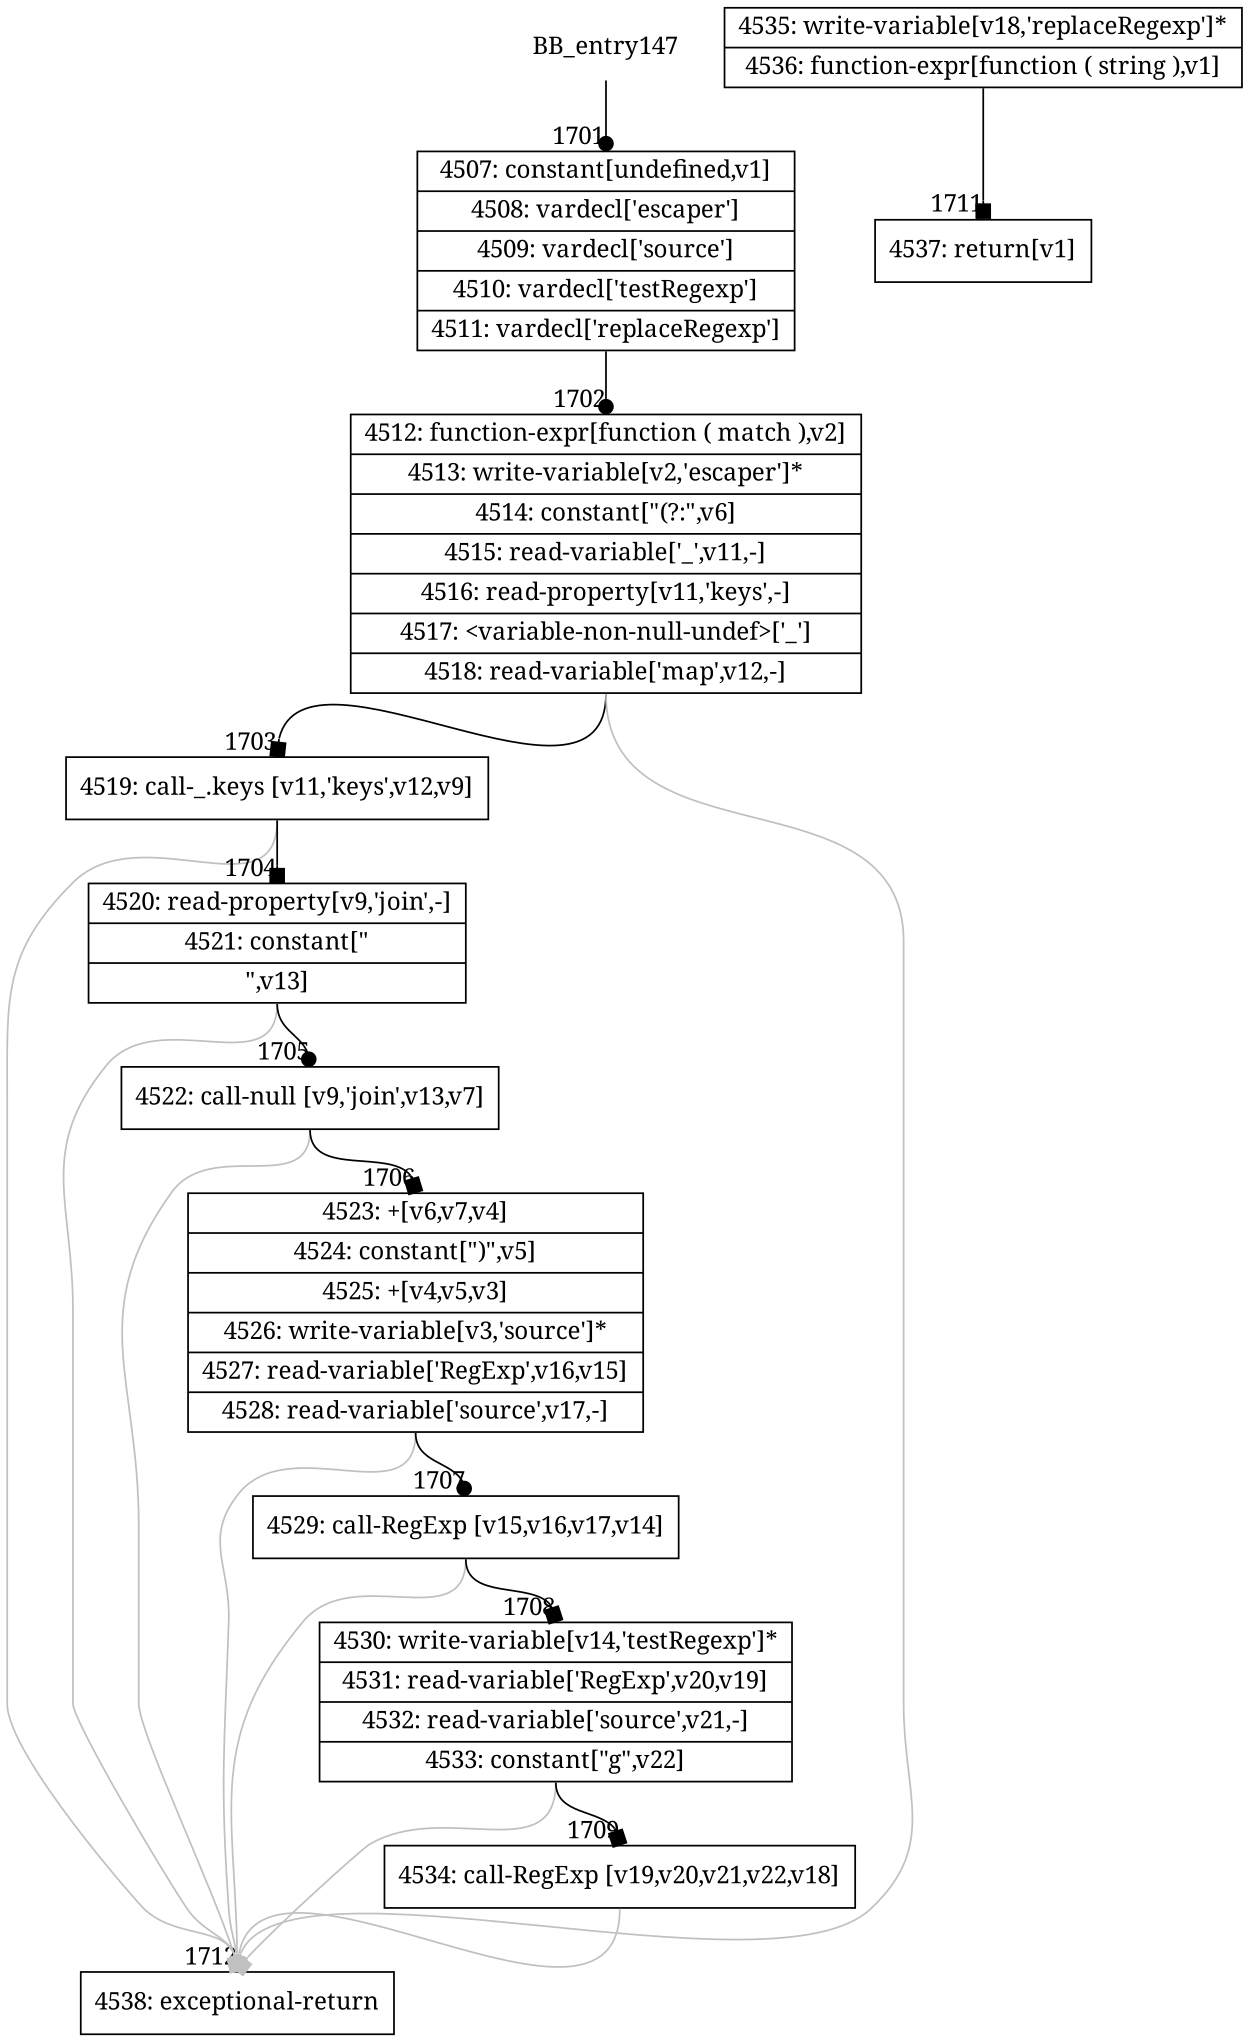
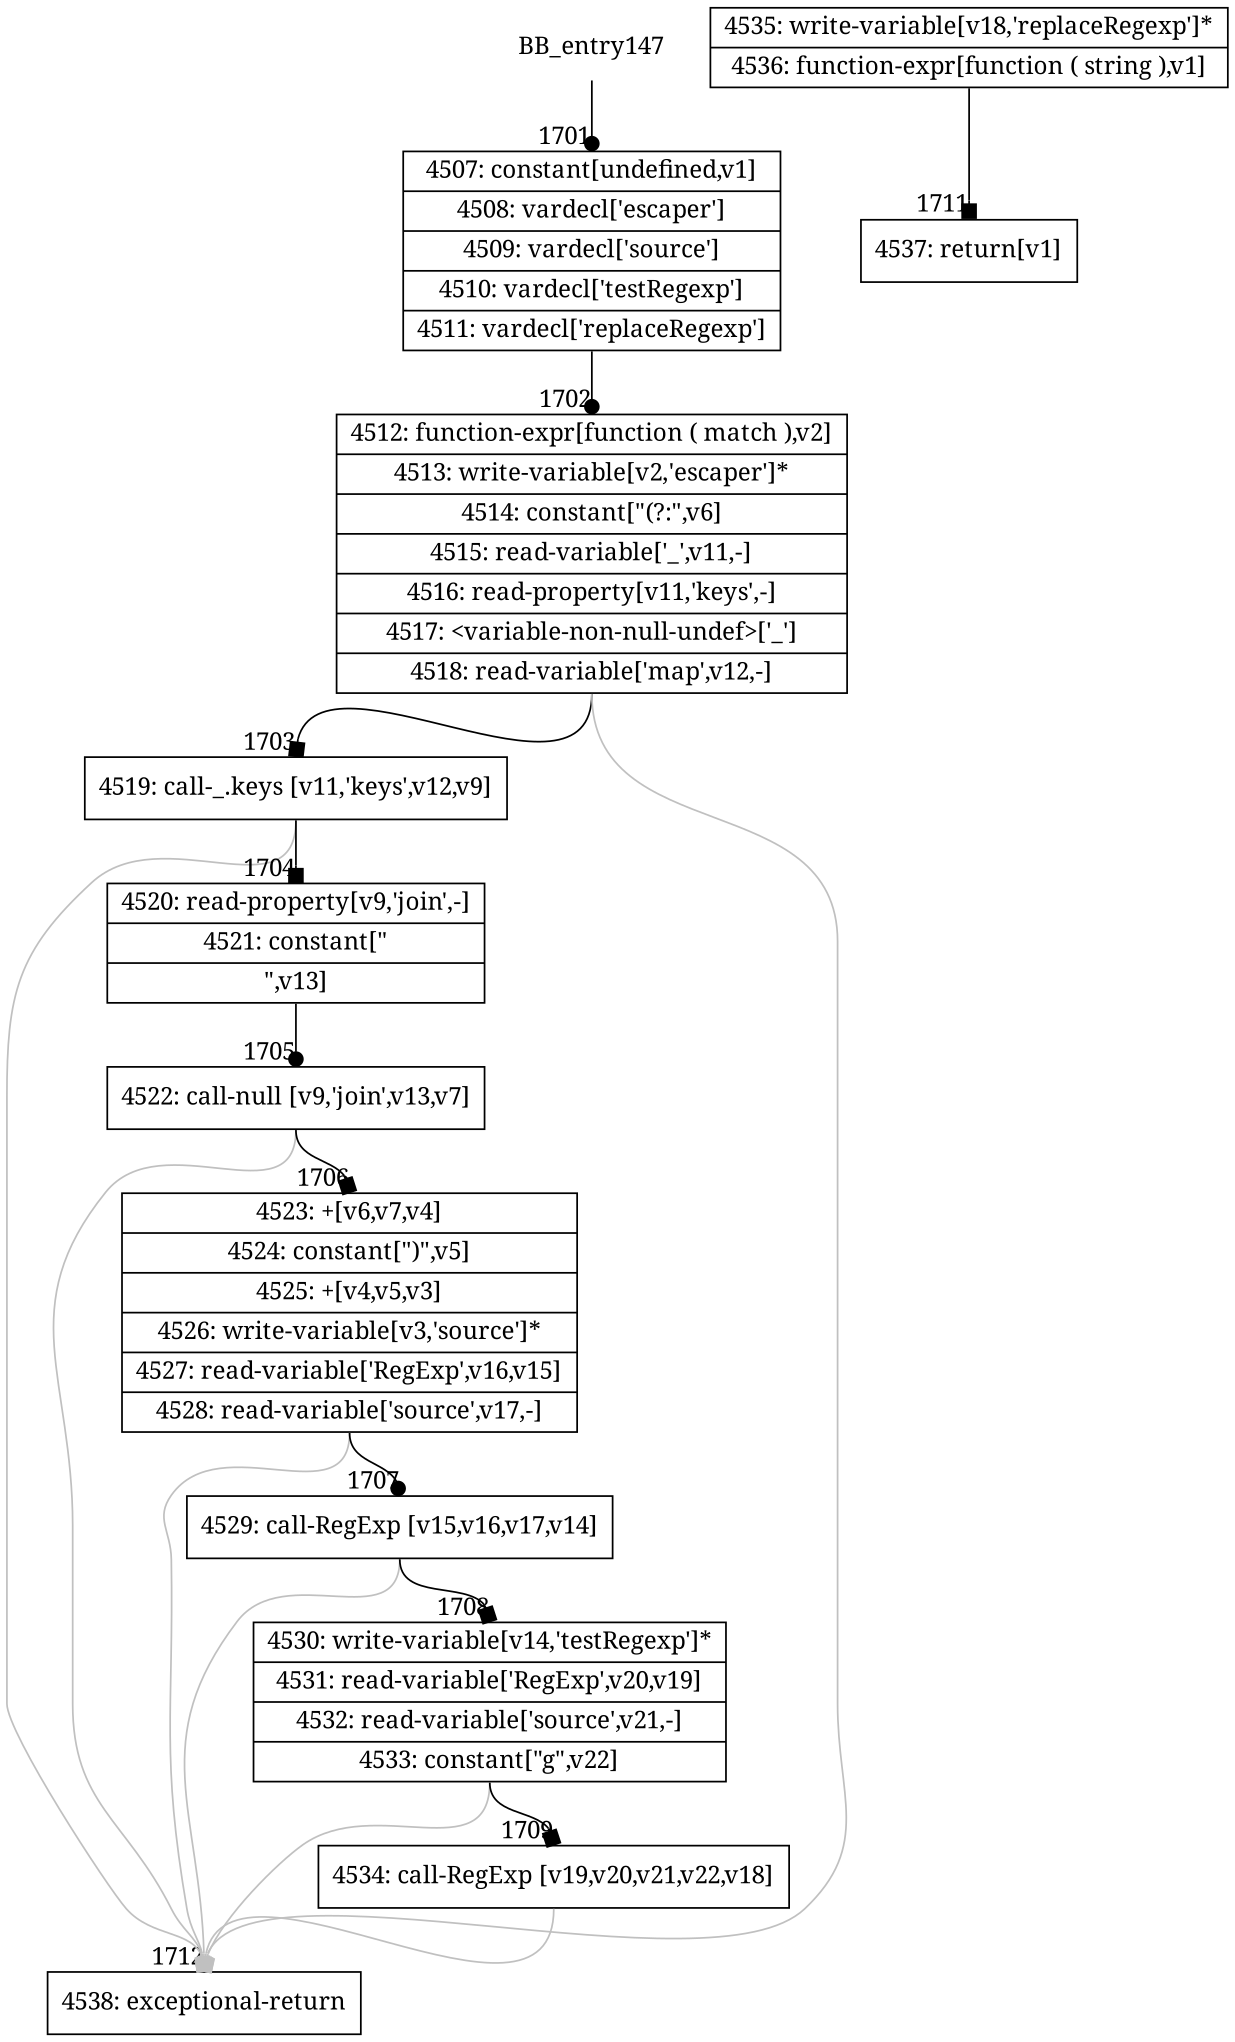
edge "4520: read-property[v9,'join',-]" -> "4538: exceptional-return": removed
